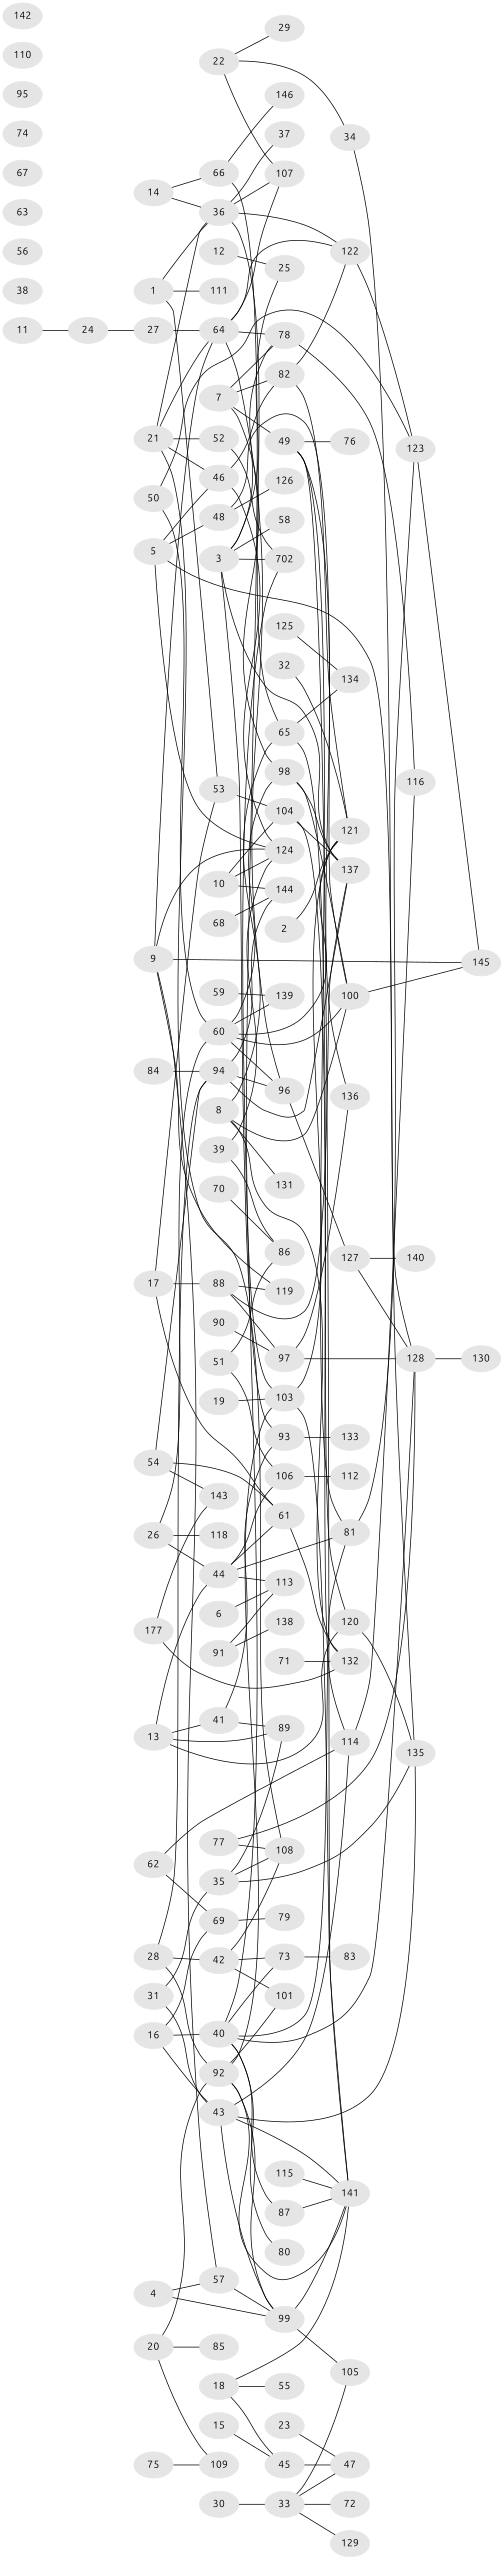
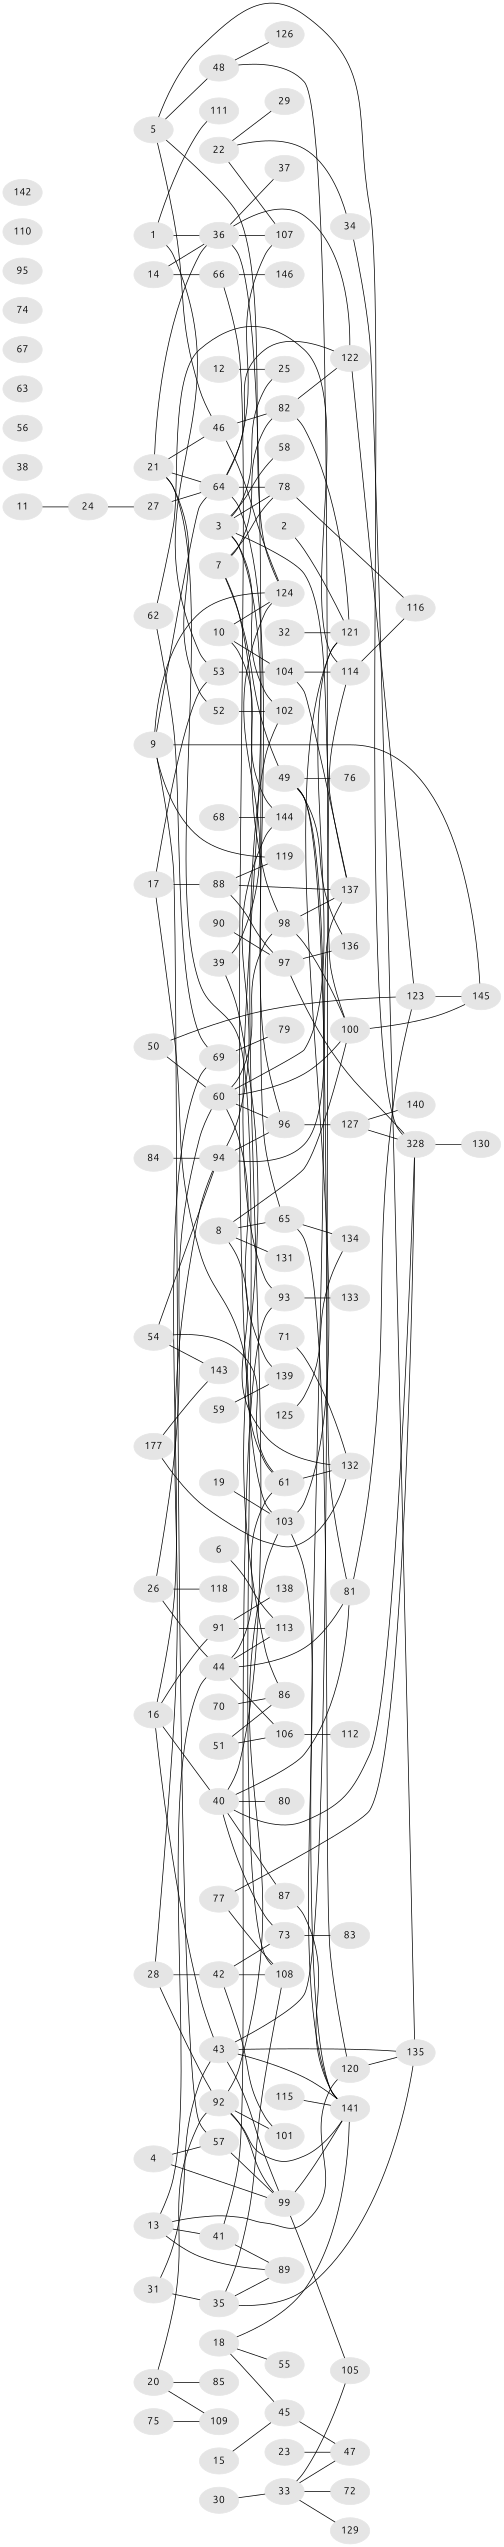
node "702": label "702" -> "102"
node "128": label "128" -> "328"
edge "91" -- "16": added
